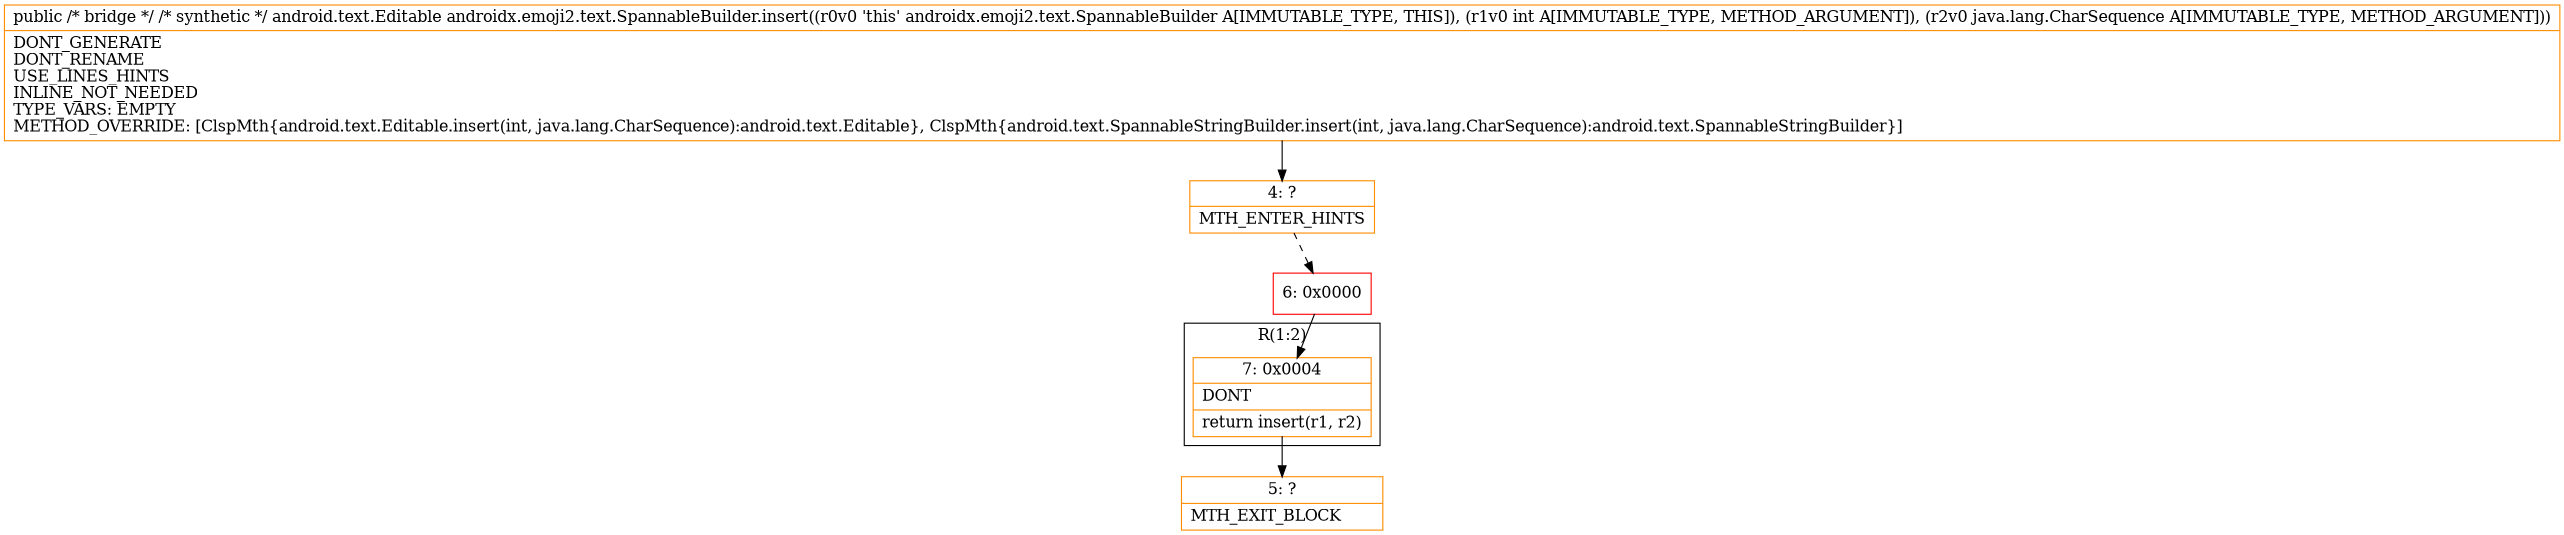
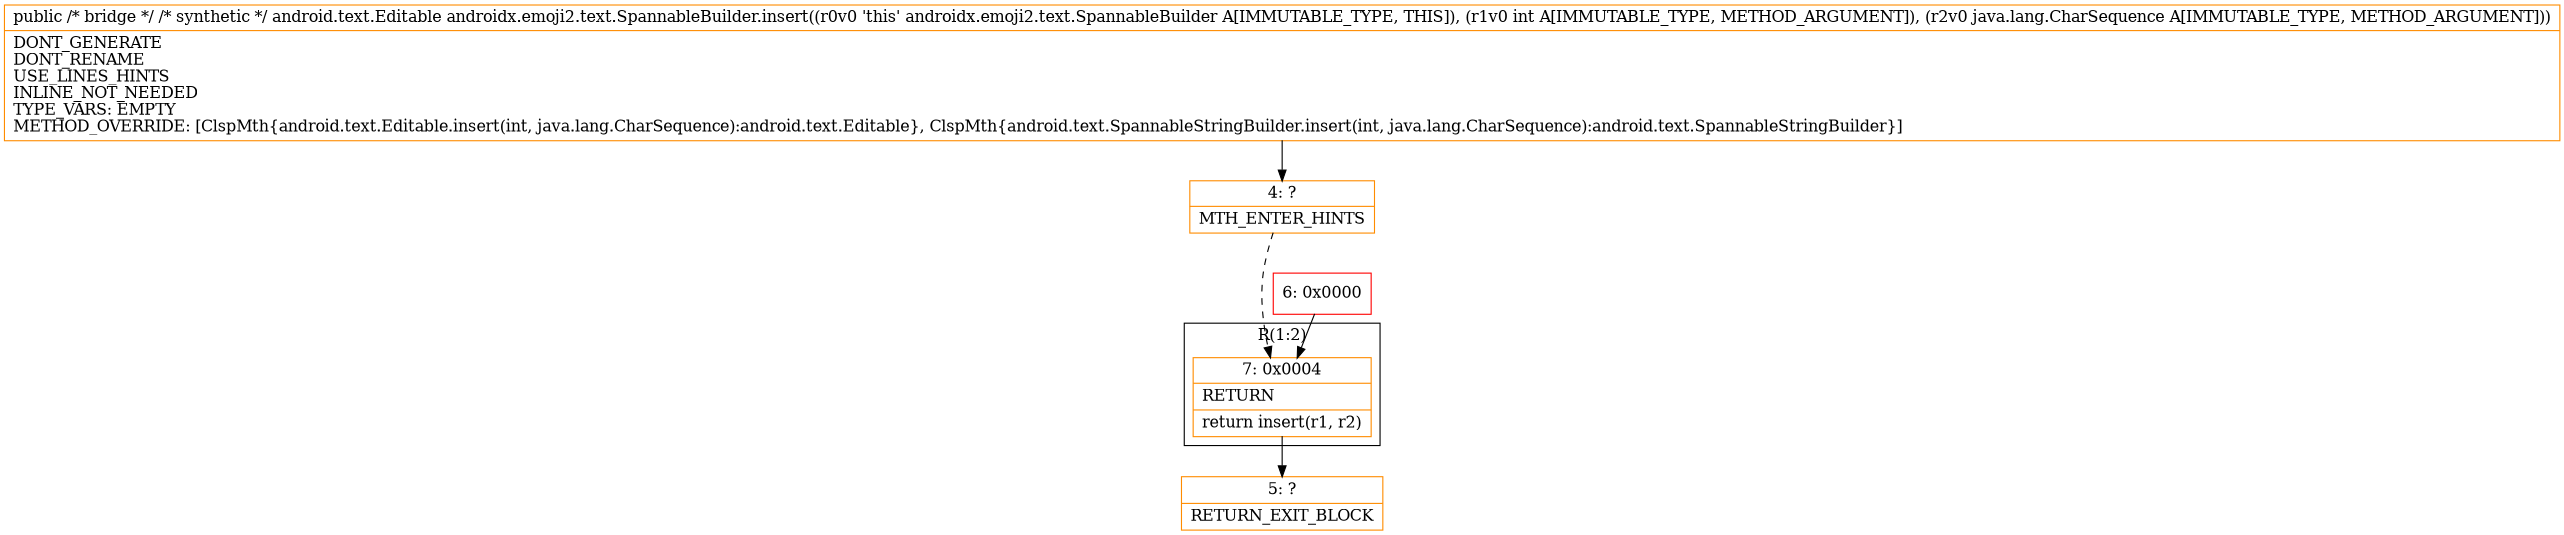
edge "4: ?" -> "6: 0x0000": now "4: ?" -> "7: 0x0004"
node "7: 0x0004": text "DONT" -> "RETURN"
node "5: ?": text "MTH_EXIT_BLOCK" -> "RETURN_EXIT_BLOCK"
